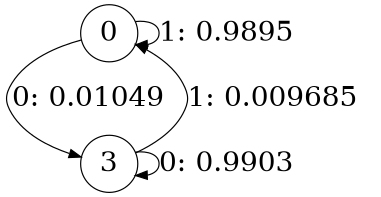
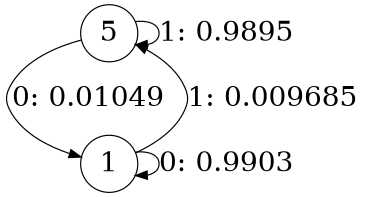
node "0": label "0" -> "5"
node "3": label "3" -> "1"
